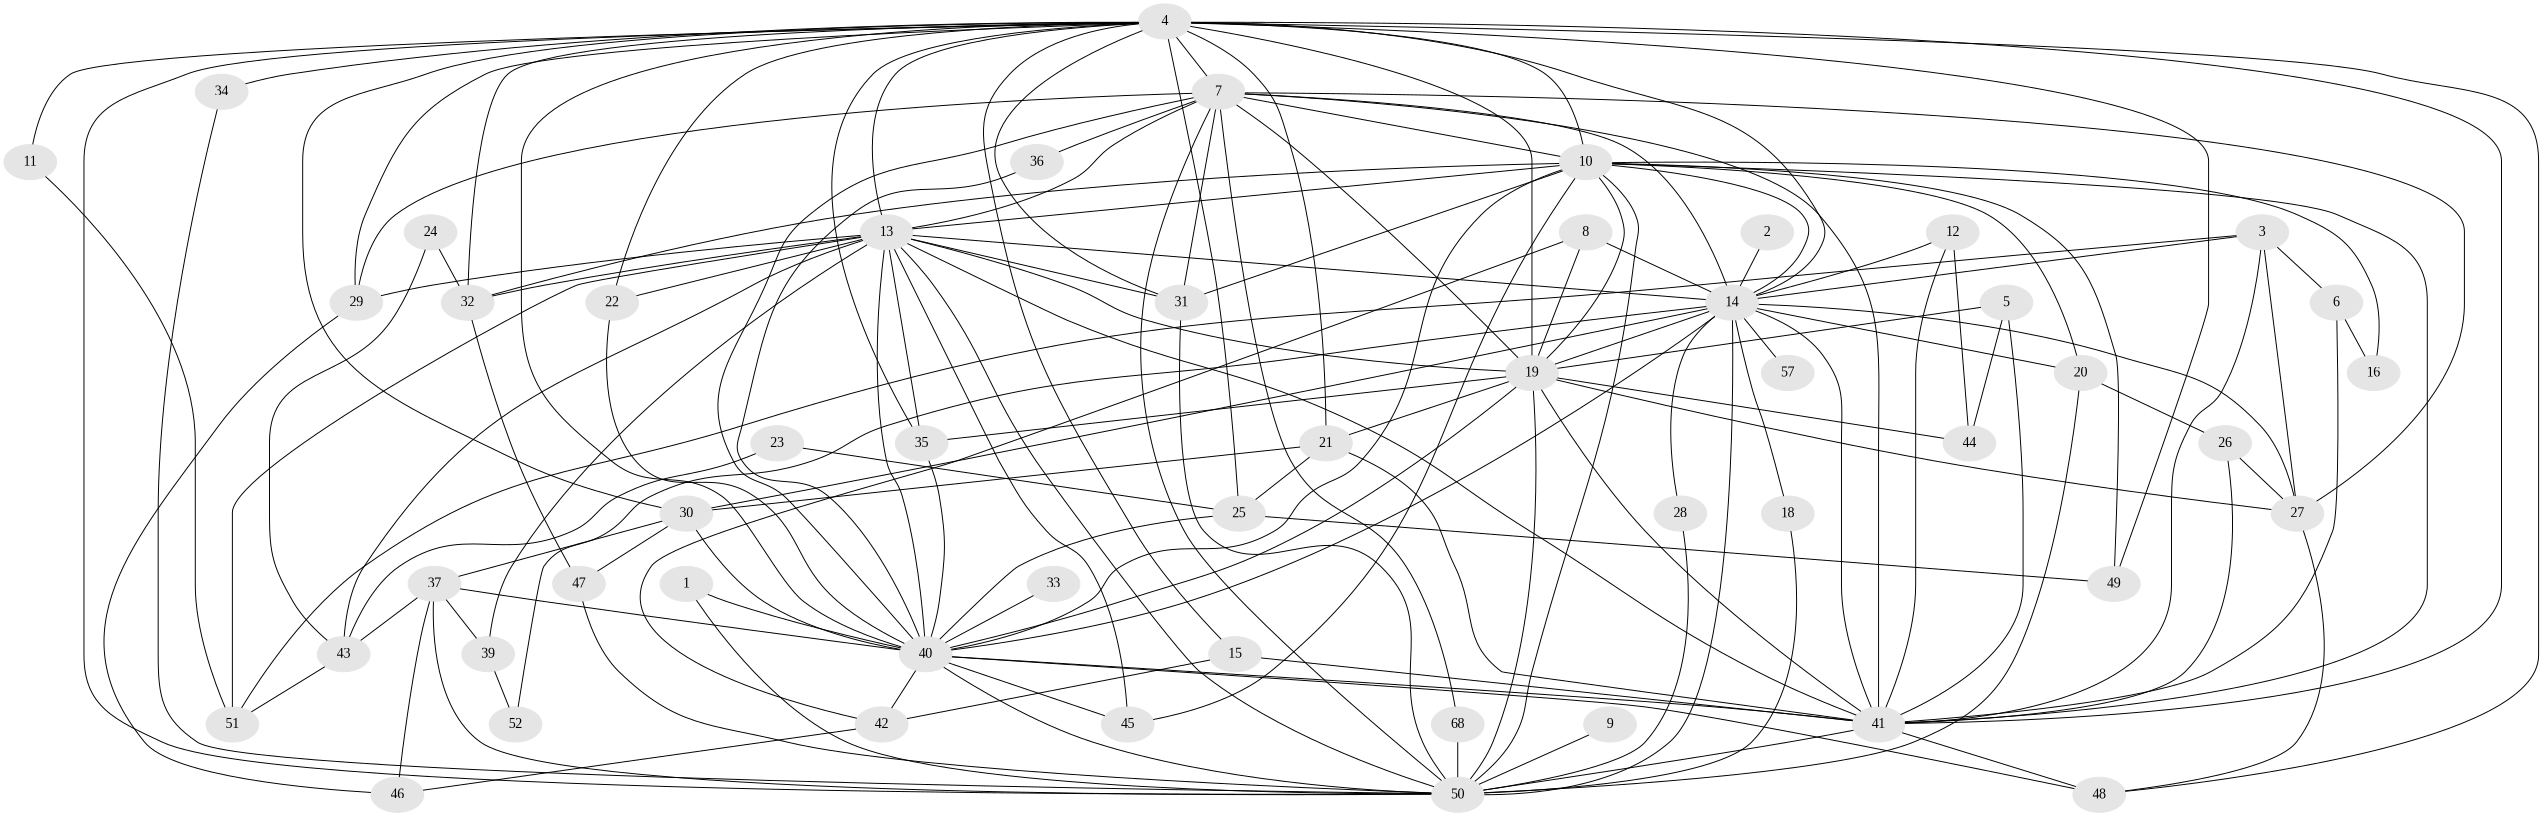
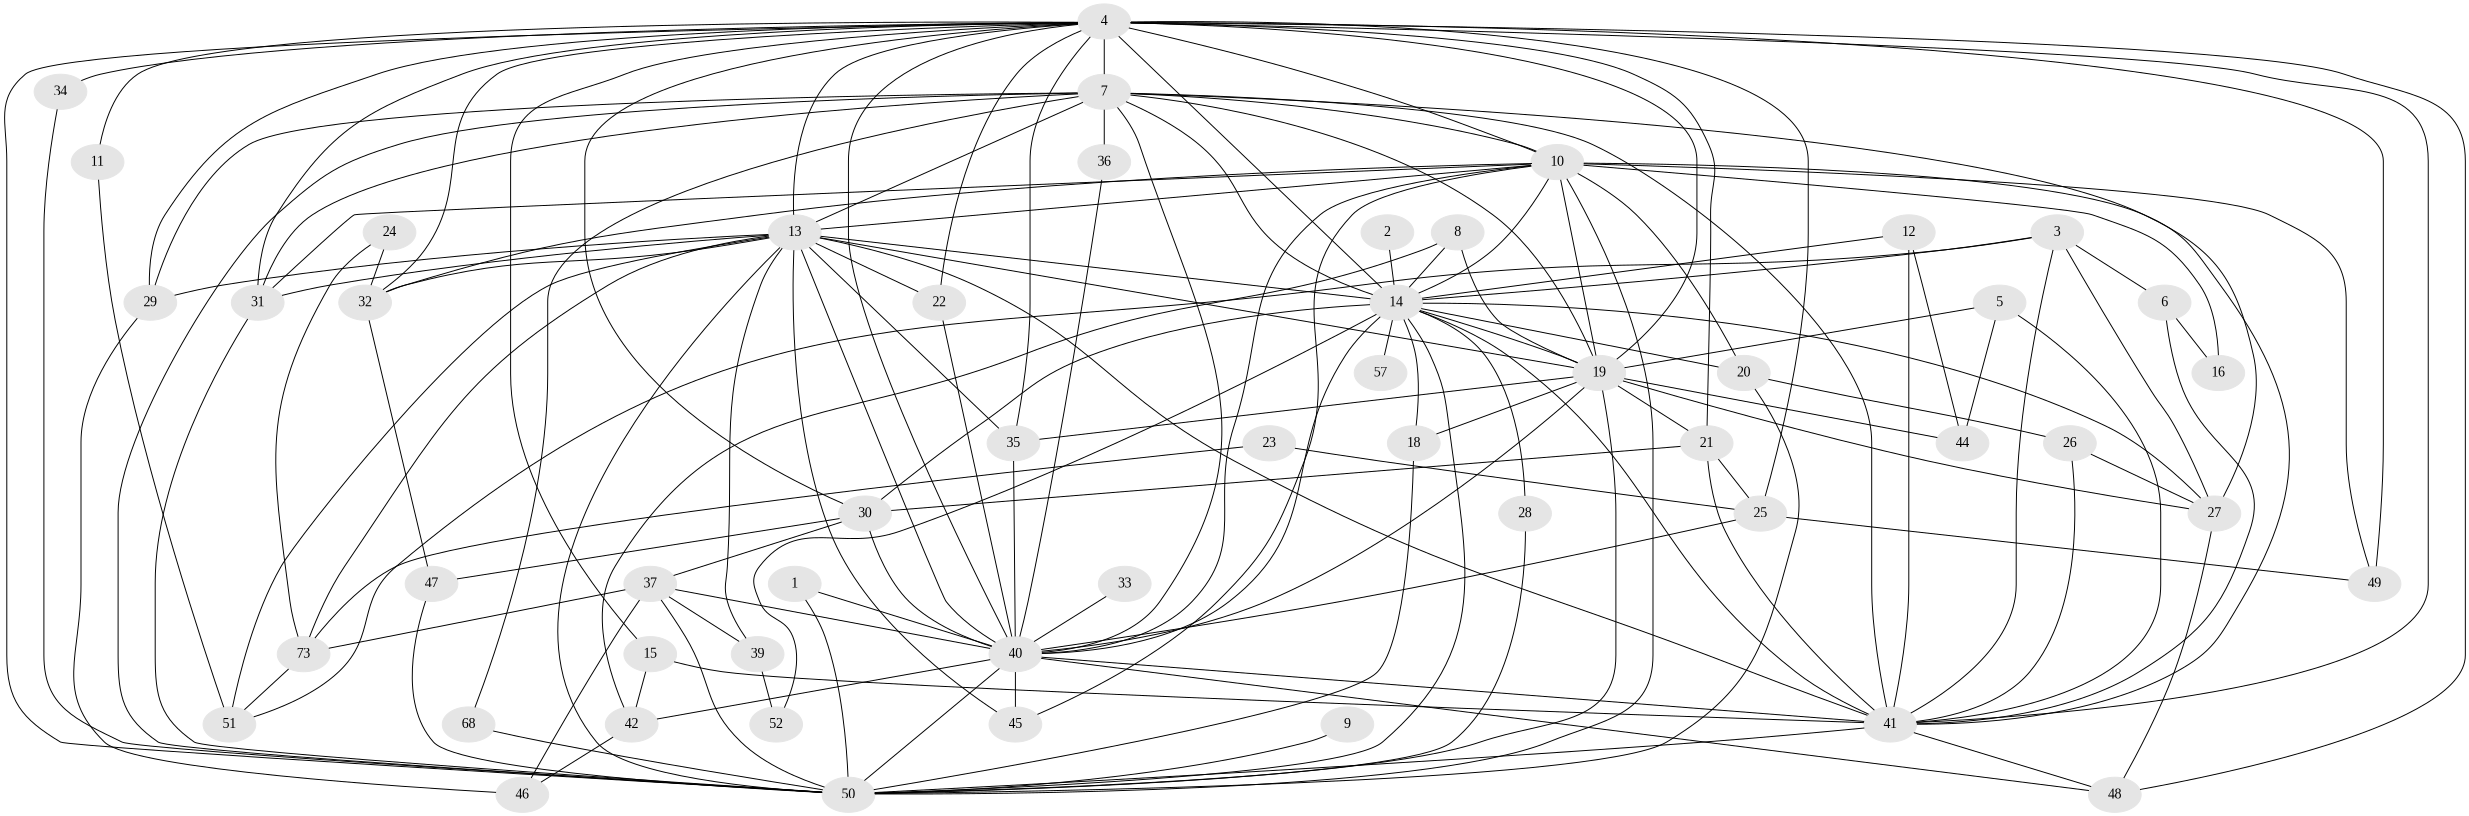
edge "19" -- "41": now "19" -- "18"
node "43": label "43" -> "73"
